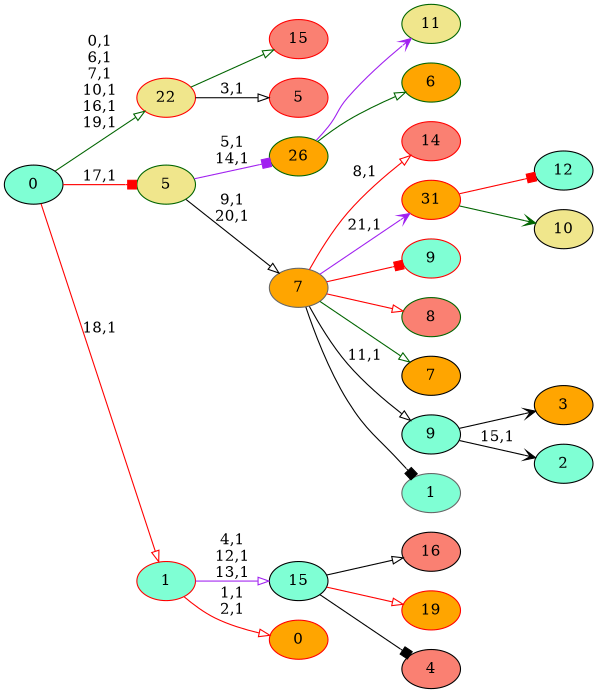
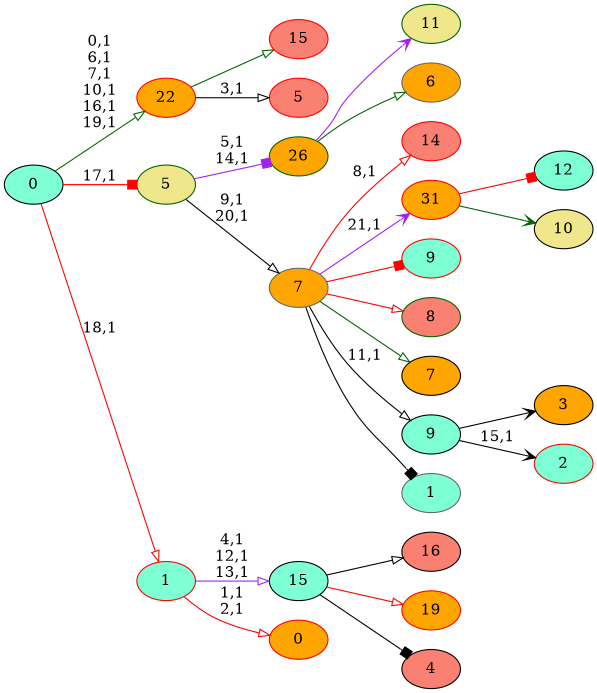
node "6": color darkgreen -> gray40
node "22": fillcolor khaki -> orange
node "2": color black -> red
